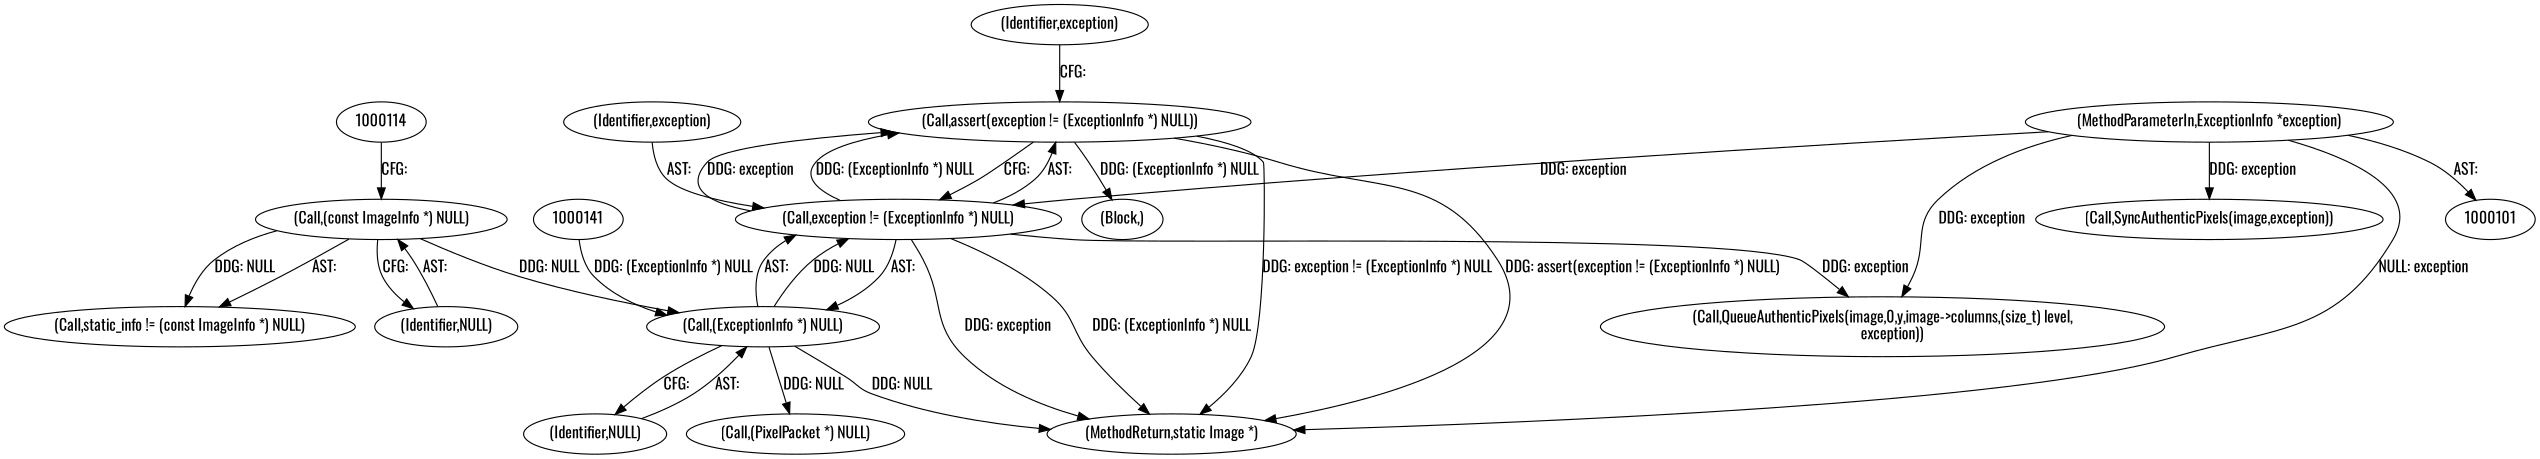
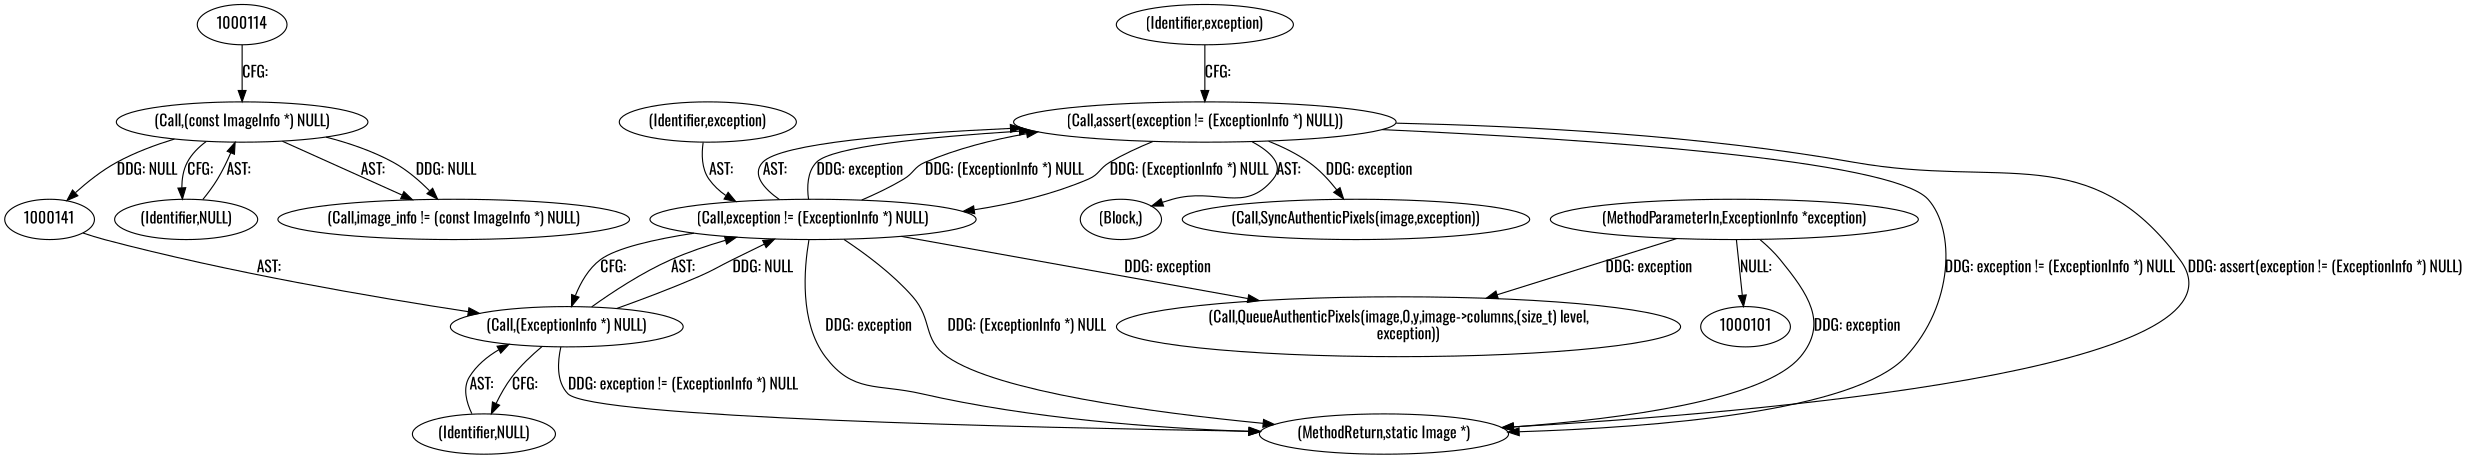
edge "(MethodParameterIn,ExceptionInfo *exception)" -> "(Call,exception != (ExceptionInfo *) NULL)": removed, label "DDG: exception"
edge "(MethodParameterIn,ExceptionInfo *exception)" -> "(Call,SyncAuthenticPixels(image,exception))": now "(Call,assert(exception != (ExceptionInfo *) NULL))" -> "(Call,SyncAuthenticPixels(image,exception))"
edge "(Call,assert(exception != (ExceptionInfo *) NULL))" -> "(Call,exception != (ExceptionInfo *) NULL)": label "CFG: " -> "DDG: (ExceptionInfo *) NULL"
edge "(Call,assert(exception != (ExceptionInfo *) NULL))" -> "(Block,)": label "DDG: (ExceptionInfo *) NULL" -> "AST: "
edge "(MethodParameterIn,ExceptionInfo *exception)" -> "1000101": label "AST: " -> "NULL: "
edge "1000141" -> "(Call,(ExceptionInfo *) NULL)": label "DDG: (ExceptionInfo *) NULL" -> "AST: "
edge "(Call,exception != (ExceptionInfo *) NULL)" -> "(Call,(ExceptionInfo *) NULL)": label "AST: " -> "CFG: "
edge "(MethodParameterIn,ExceptionInfo *exception)" -> "(MethodReturn,static Image *)": label "NULL: exception" -> "DDG: exception"
edge "(Call,(const ImageInfo *) NULL)" -> "(Call,(ExceptionInfo *) NULL)": now "(Call,(const ImageInfo *) NULL)" -> "1000141"
node "(Call,static_info != (const ImageInfo *) NULL)": label "(Call,static_info != (const ImageInfo *) NULL)" -> "(Call,image_info != (const ImageInfo *) NULL)"
edge "(Call,(ExceptionInfo *) NULL)" -> "(MethodReturn,static Image *)": label "DDG: NULL" -> "DDG: exception != (ExceptionInfo *) NULL"
node "(Call,(PixelPacket *) NULL)": removed
